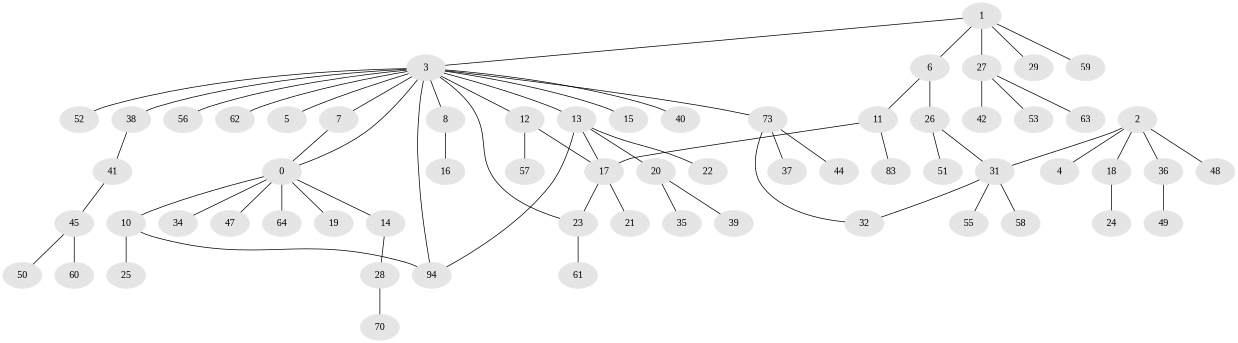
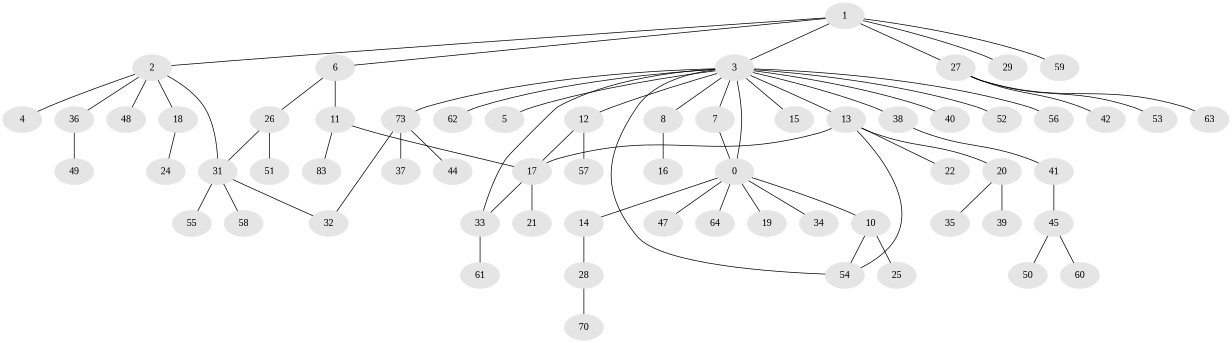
edge "1" -- "2": added
node "23": label "23" -> "33"
node "94": label "94" -> "54"
